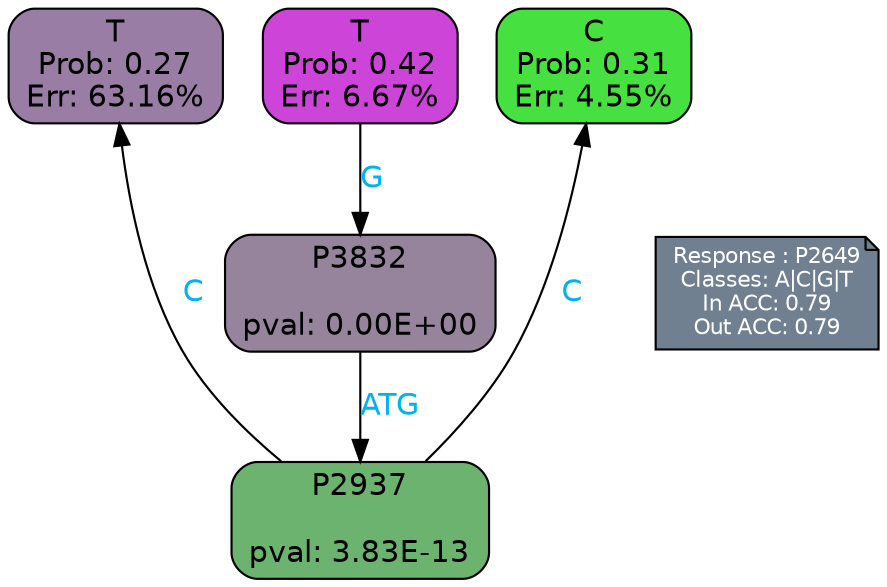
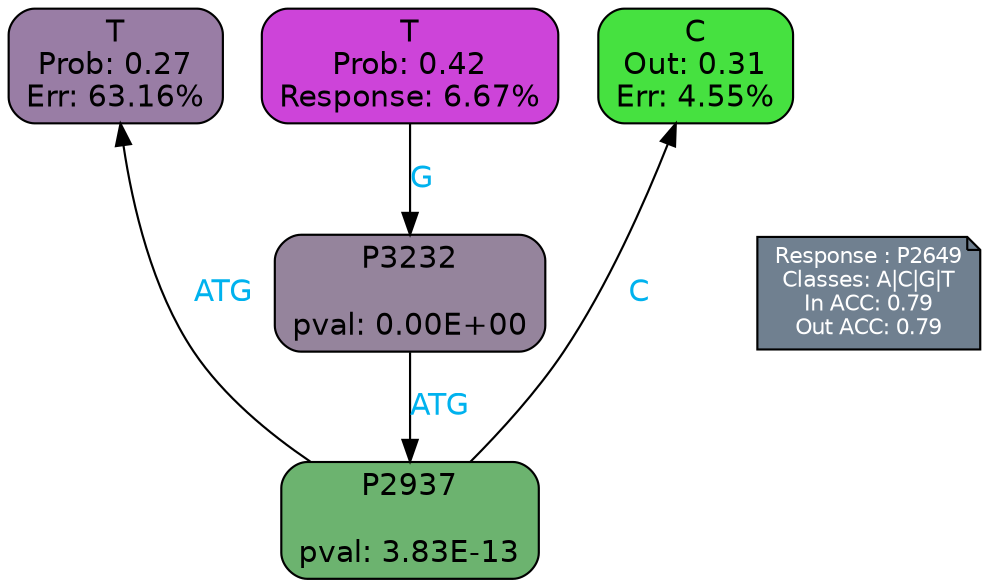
node "T Prob: 0.42 Err: 6.67%": label "T Prob: 0.42 Err: 6.67%" -> "T Prob: 0.42 Response: 6.67%"
node "C Prob: 0.31 Err: 4.55%": label "C Prob: 0.31 Err: 4.55%" -> "C Out: 0.31 Err: 4.55%"
edge "P2937 pval: 3.83E-13" -> "T Prob: 0.27 Err: 63.16%": label "C" -> "ATG"
node "P3832 pval: 0.00E+00": label "P3832 pval: 0.00E+00" -> "P3232 pval: 0.00E+00"
